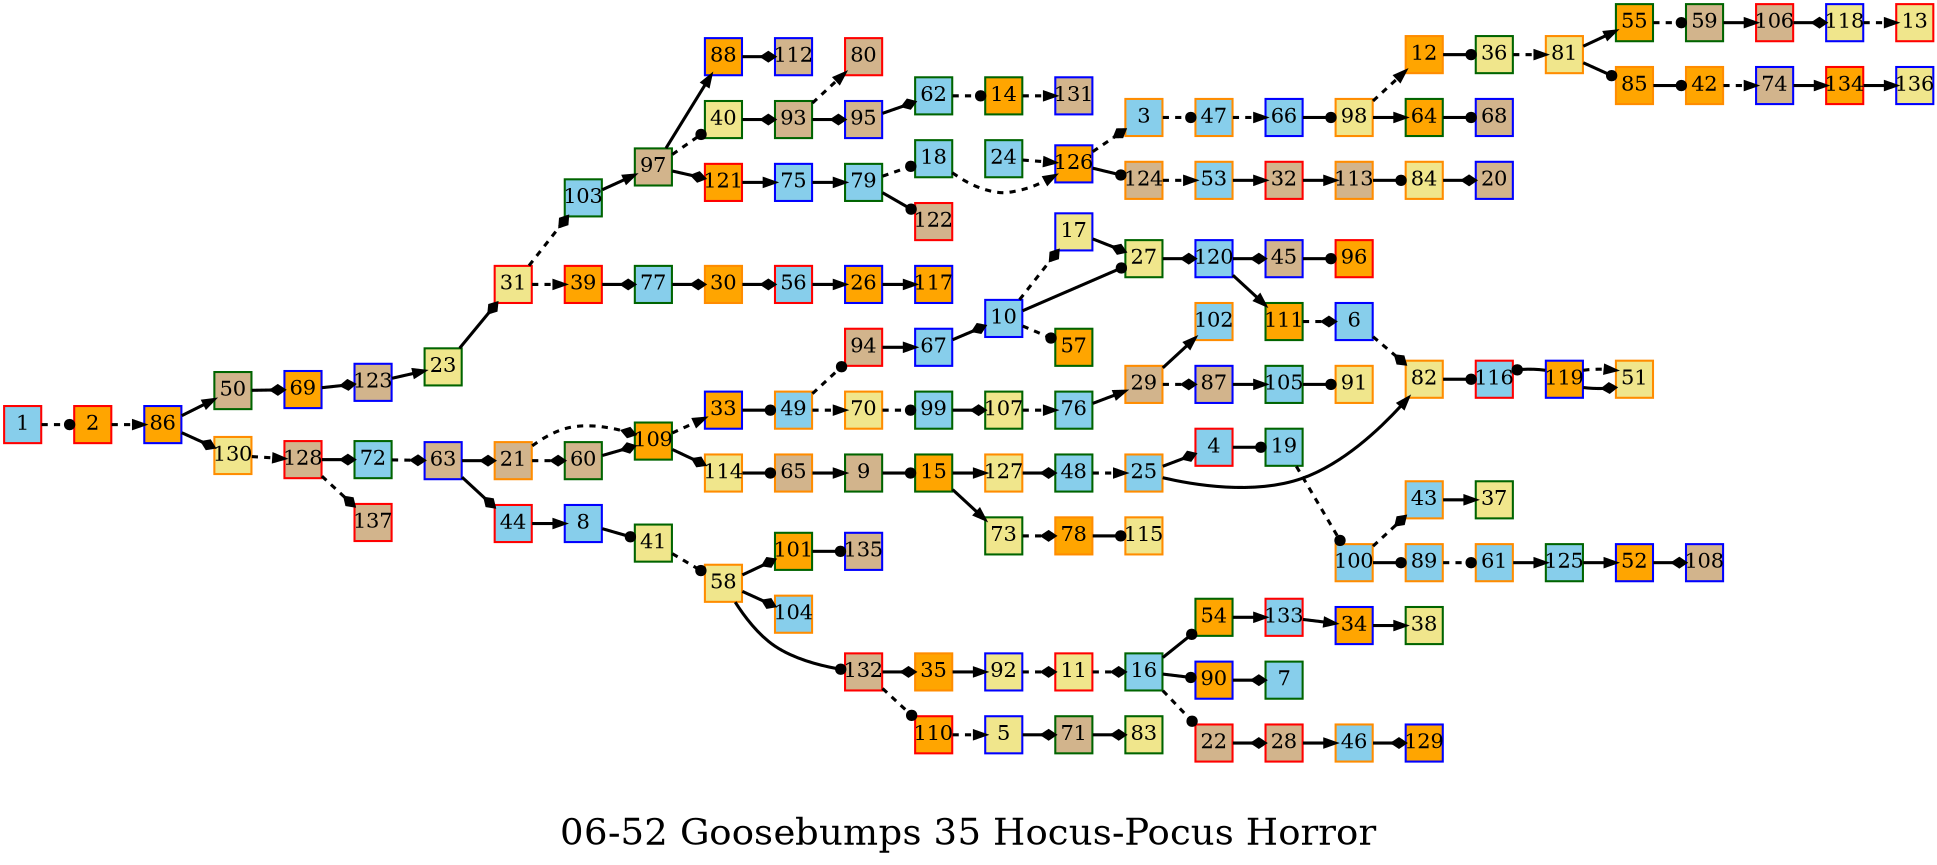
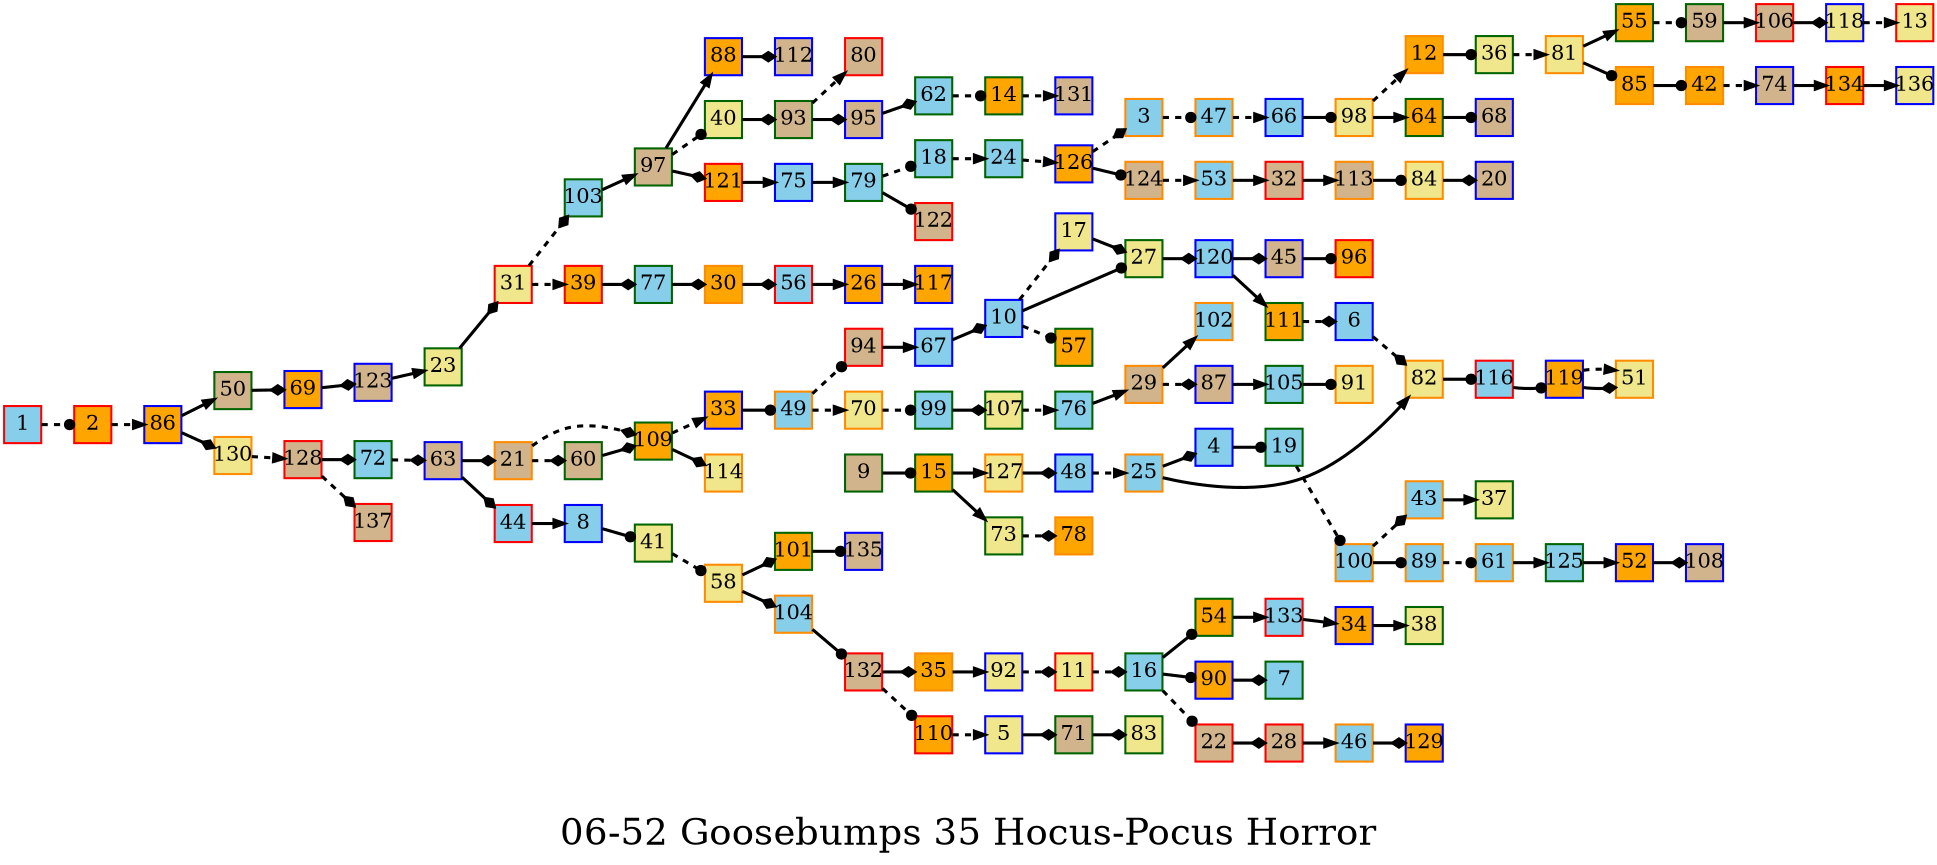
edge "18" -> "126": now "18" -> "24"
edge "119" -> "116": reversed
node "4": color red -> blue
node "65": removed
node "48": color darkgreen -> blue
node "115": removed
edge "58" -> "132": now "104" -> "132"
